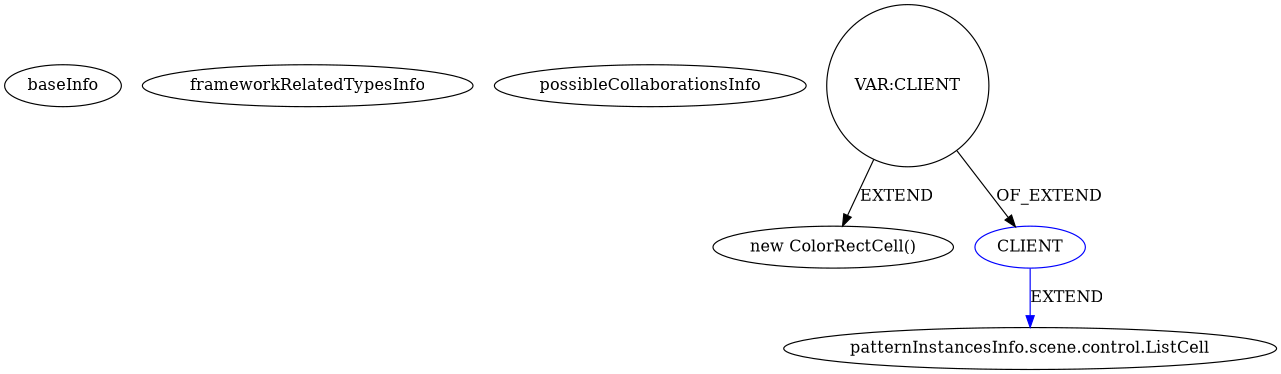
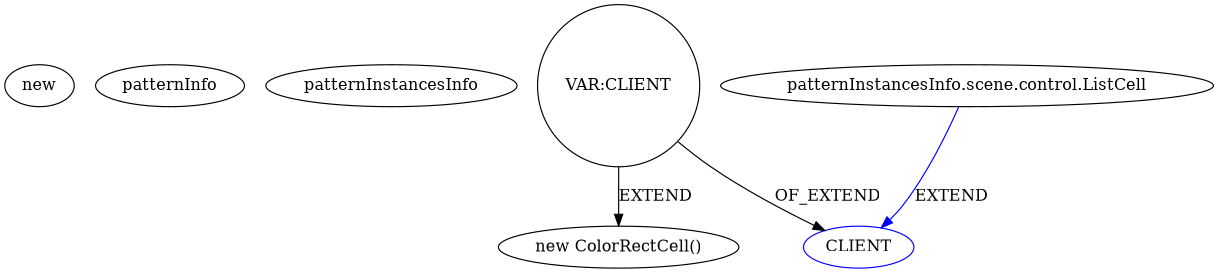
node "baseInfo": removed
node "patternInfo": added
node "frameworkRelatedTypesInfo": label "frameworkRelatedTypesInfo" -> "new"
node "patternInstancesInfo": added
node "possibleCollaborationsInfo": removed
edge "CLIENT" -> "patternInstancesInfo.scene.control.ListCell": reversed
